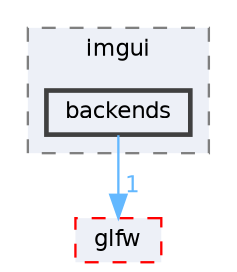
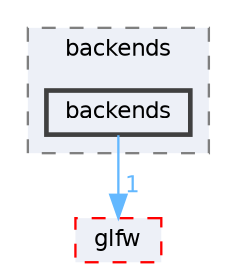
cluster "imgui": label "imgui" -> "backends"
